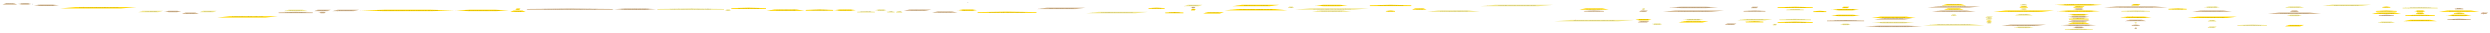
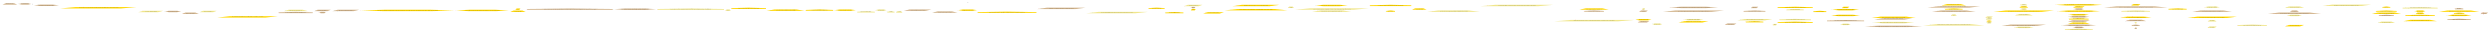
node "Essa conversa tá bem estranha :|": shape trapezium -> house
